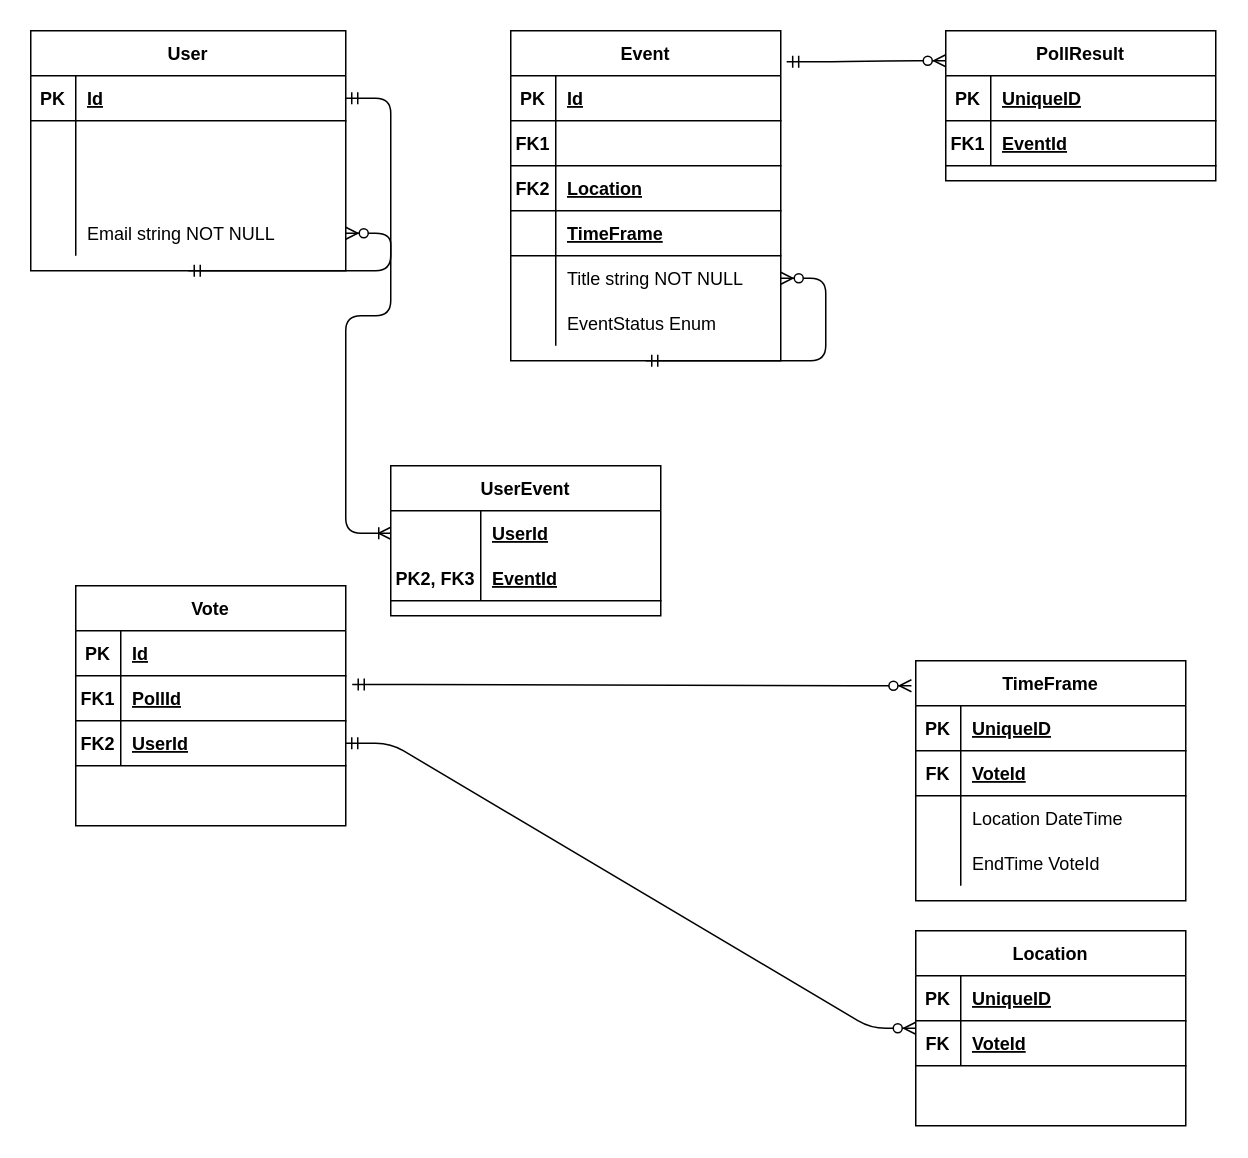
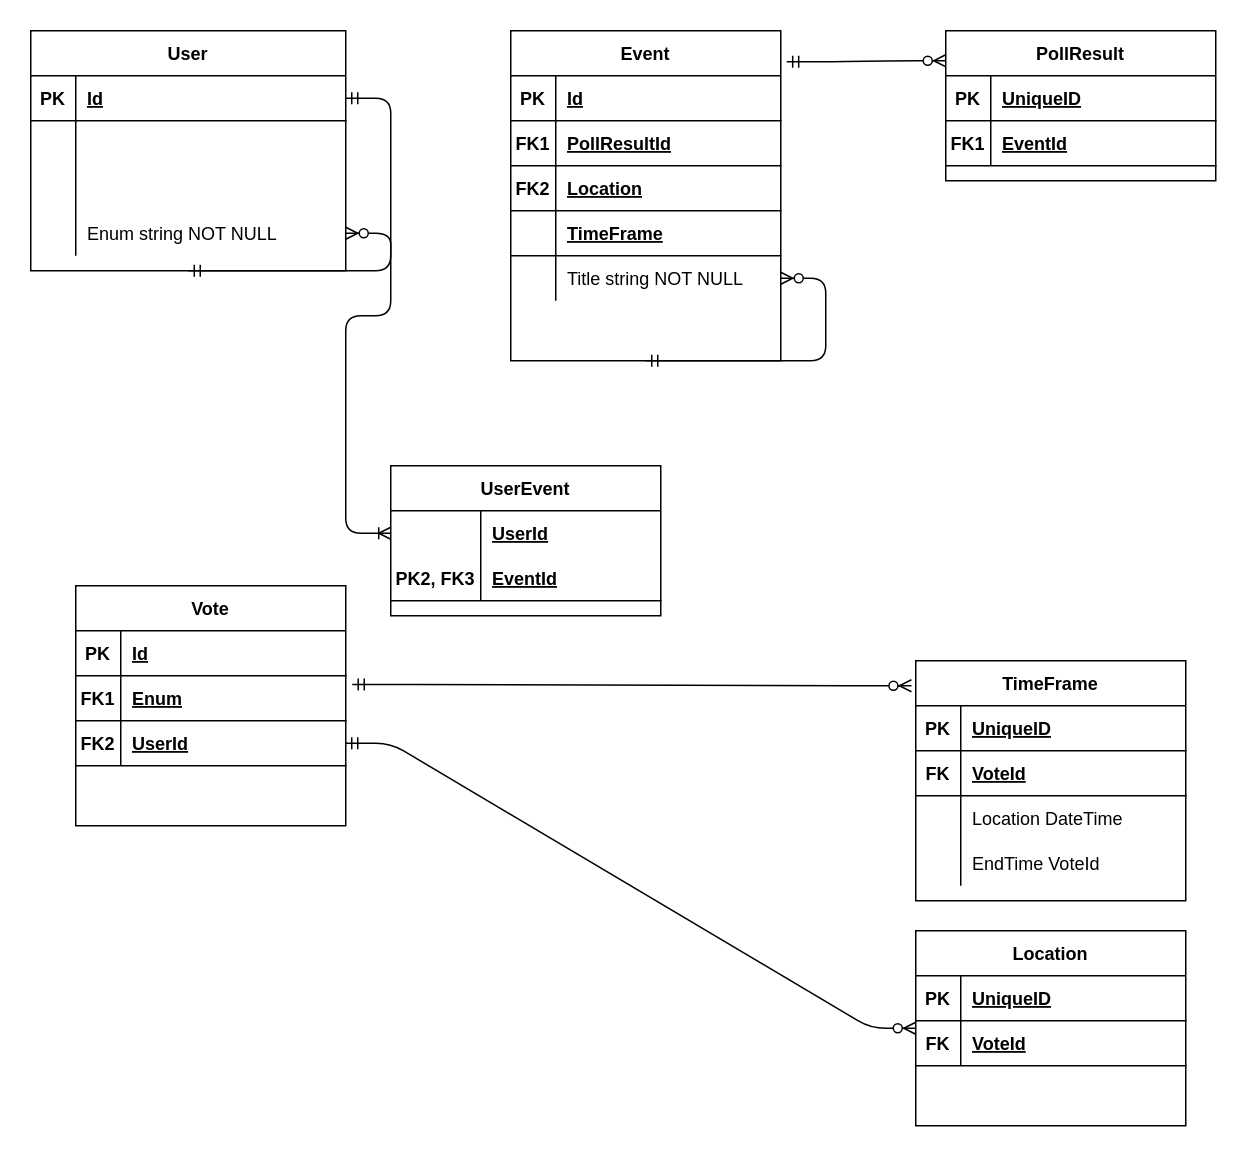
node "PollResultId": added
node "Email string NOT NULL": label "Email string NOT NULL" -> "Enum string NOT NULL"
node "EventStatus Enum": removed
node "PollId": label "PollId" -> "Enum"
